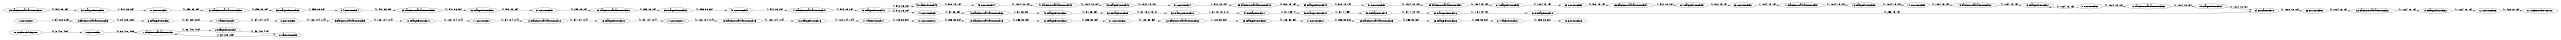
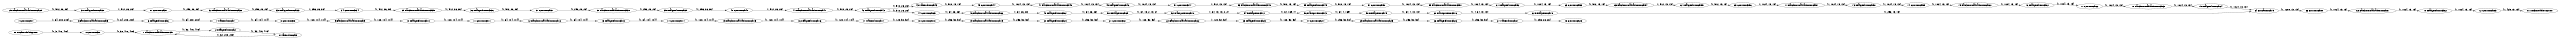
edge "77 Conv_nncf_62" -> "76 LeakyRelu_nncf_61": reversed
